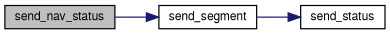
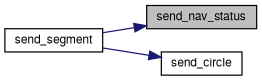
edge "send_nav_status" -> "send_segment": reversed
node "send_status": label "send_status" -> "send_circle"
